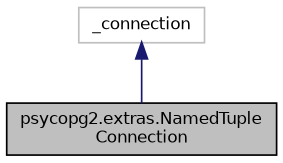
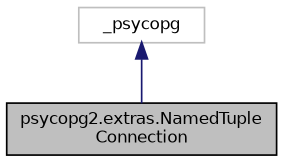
node "_connection": label "_connection" -> "_psycopg"
